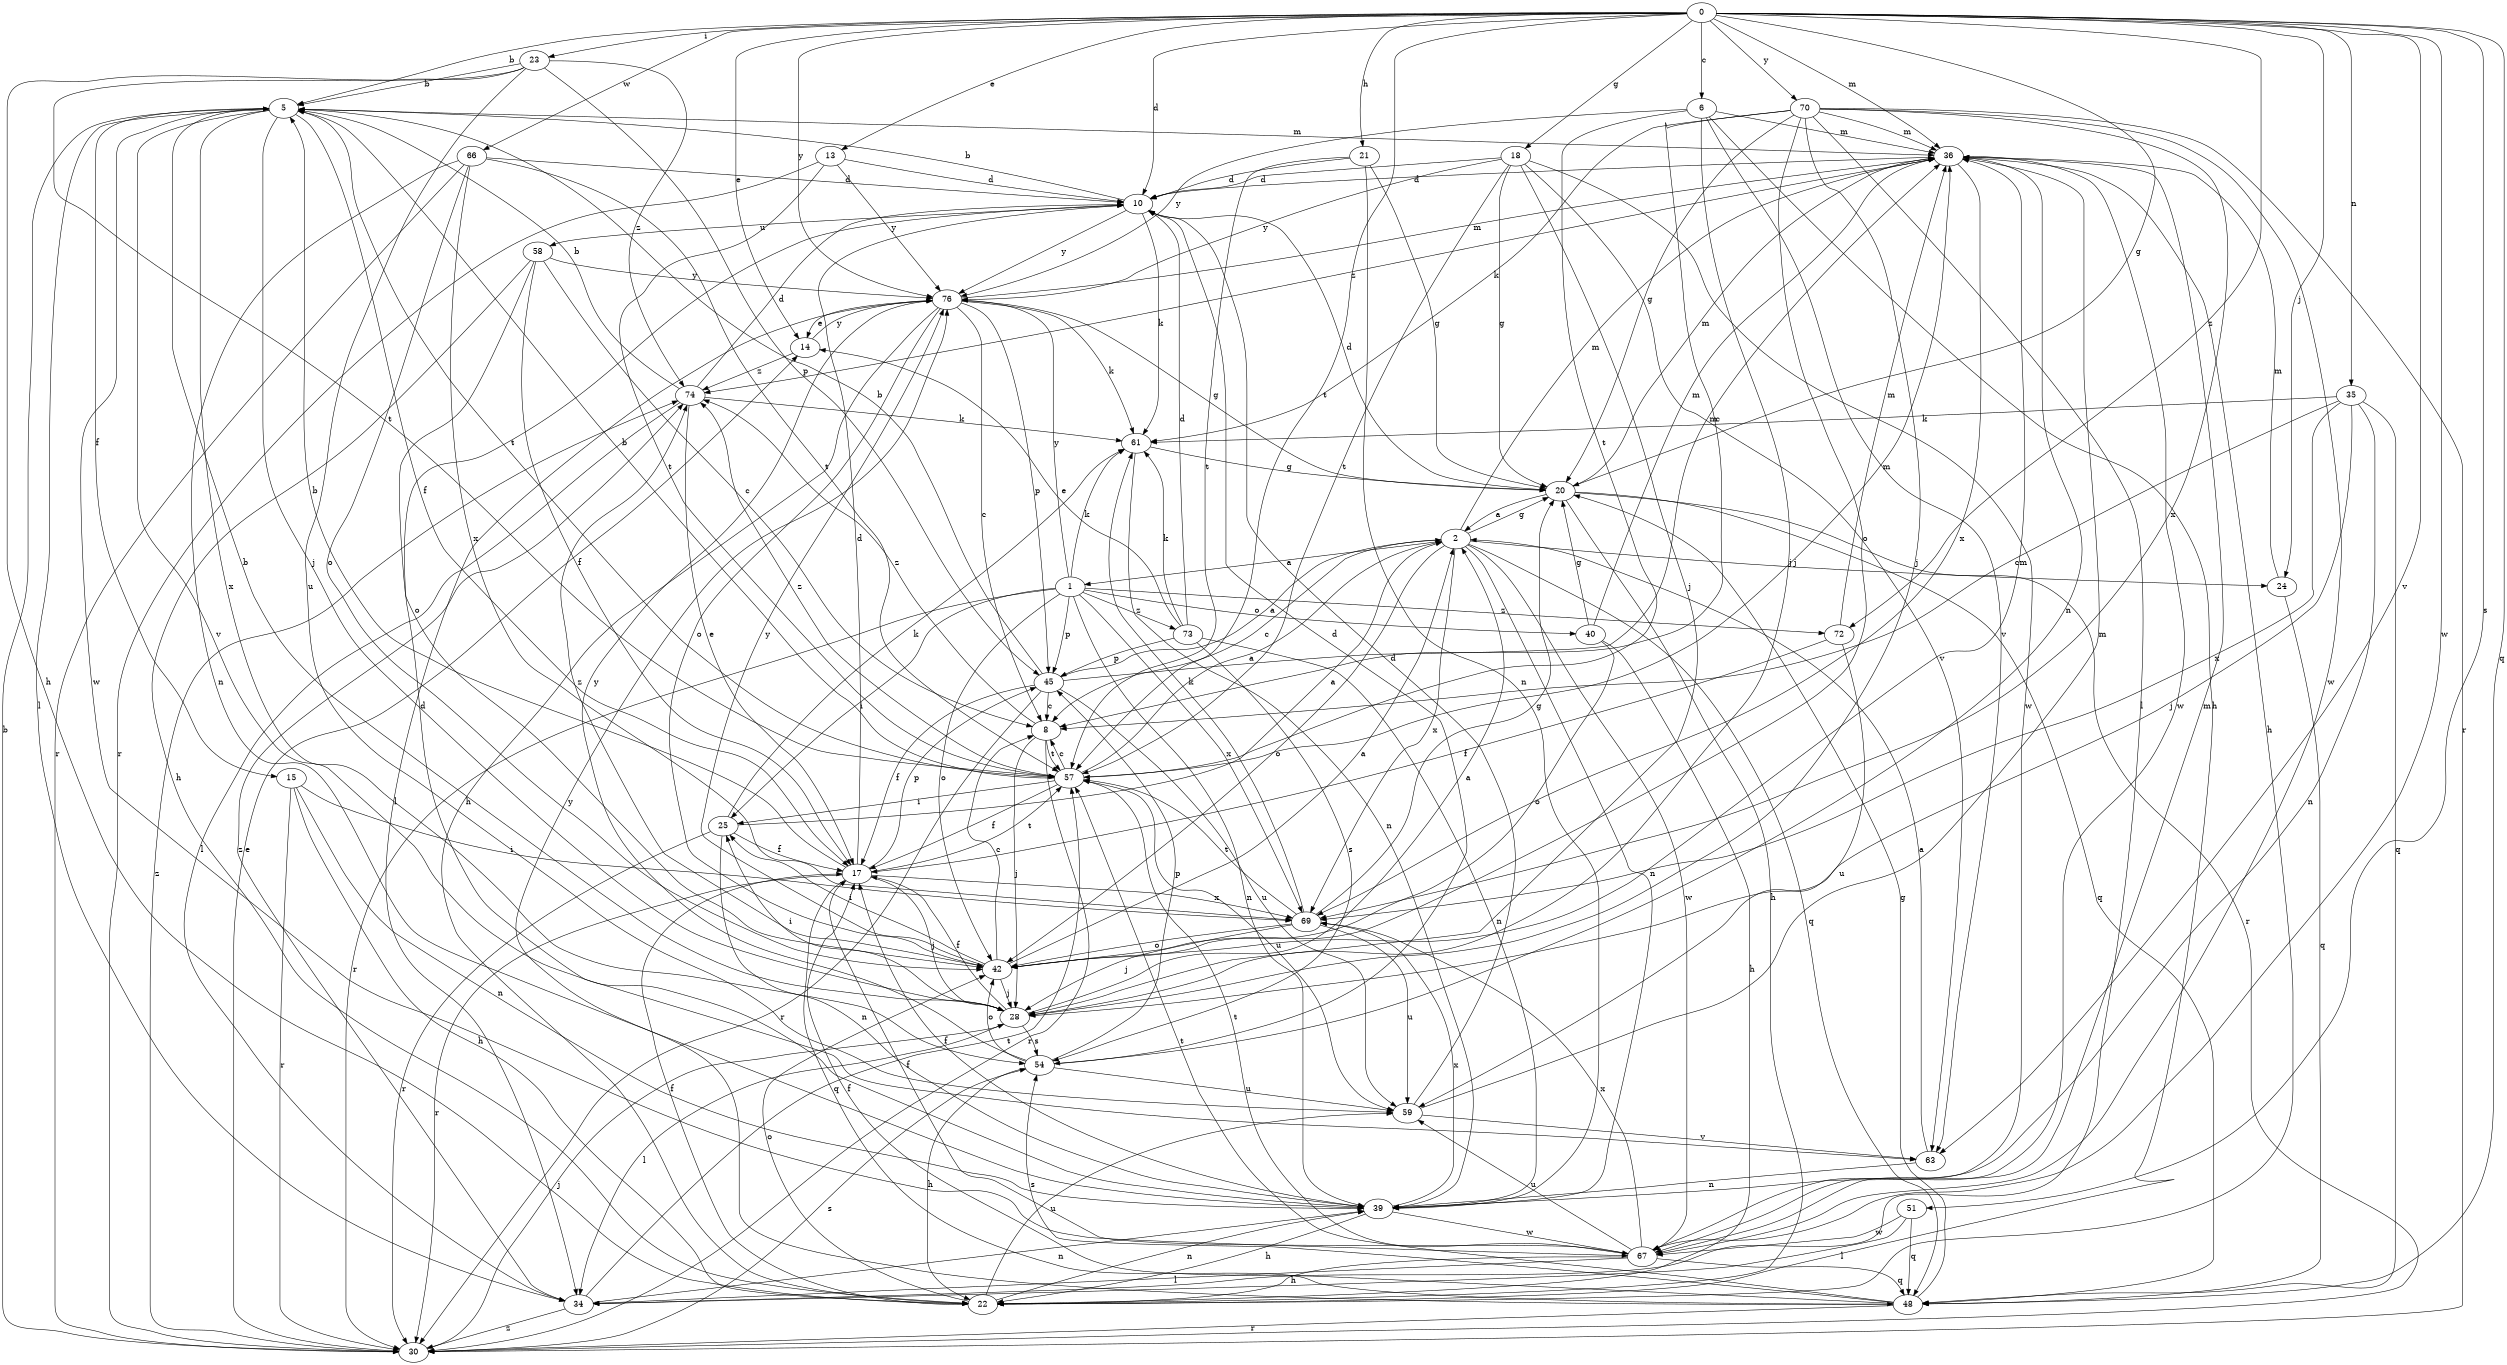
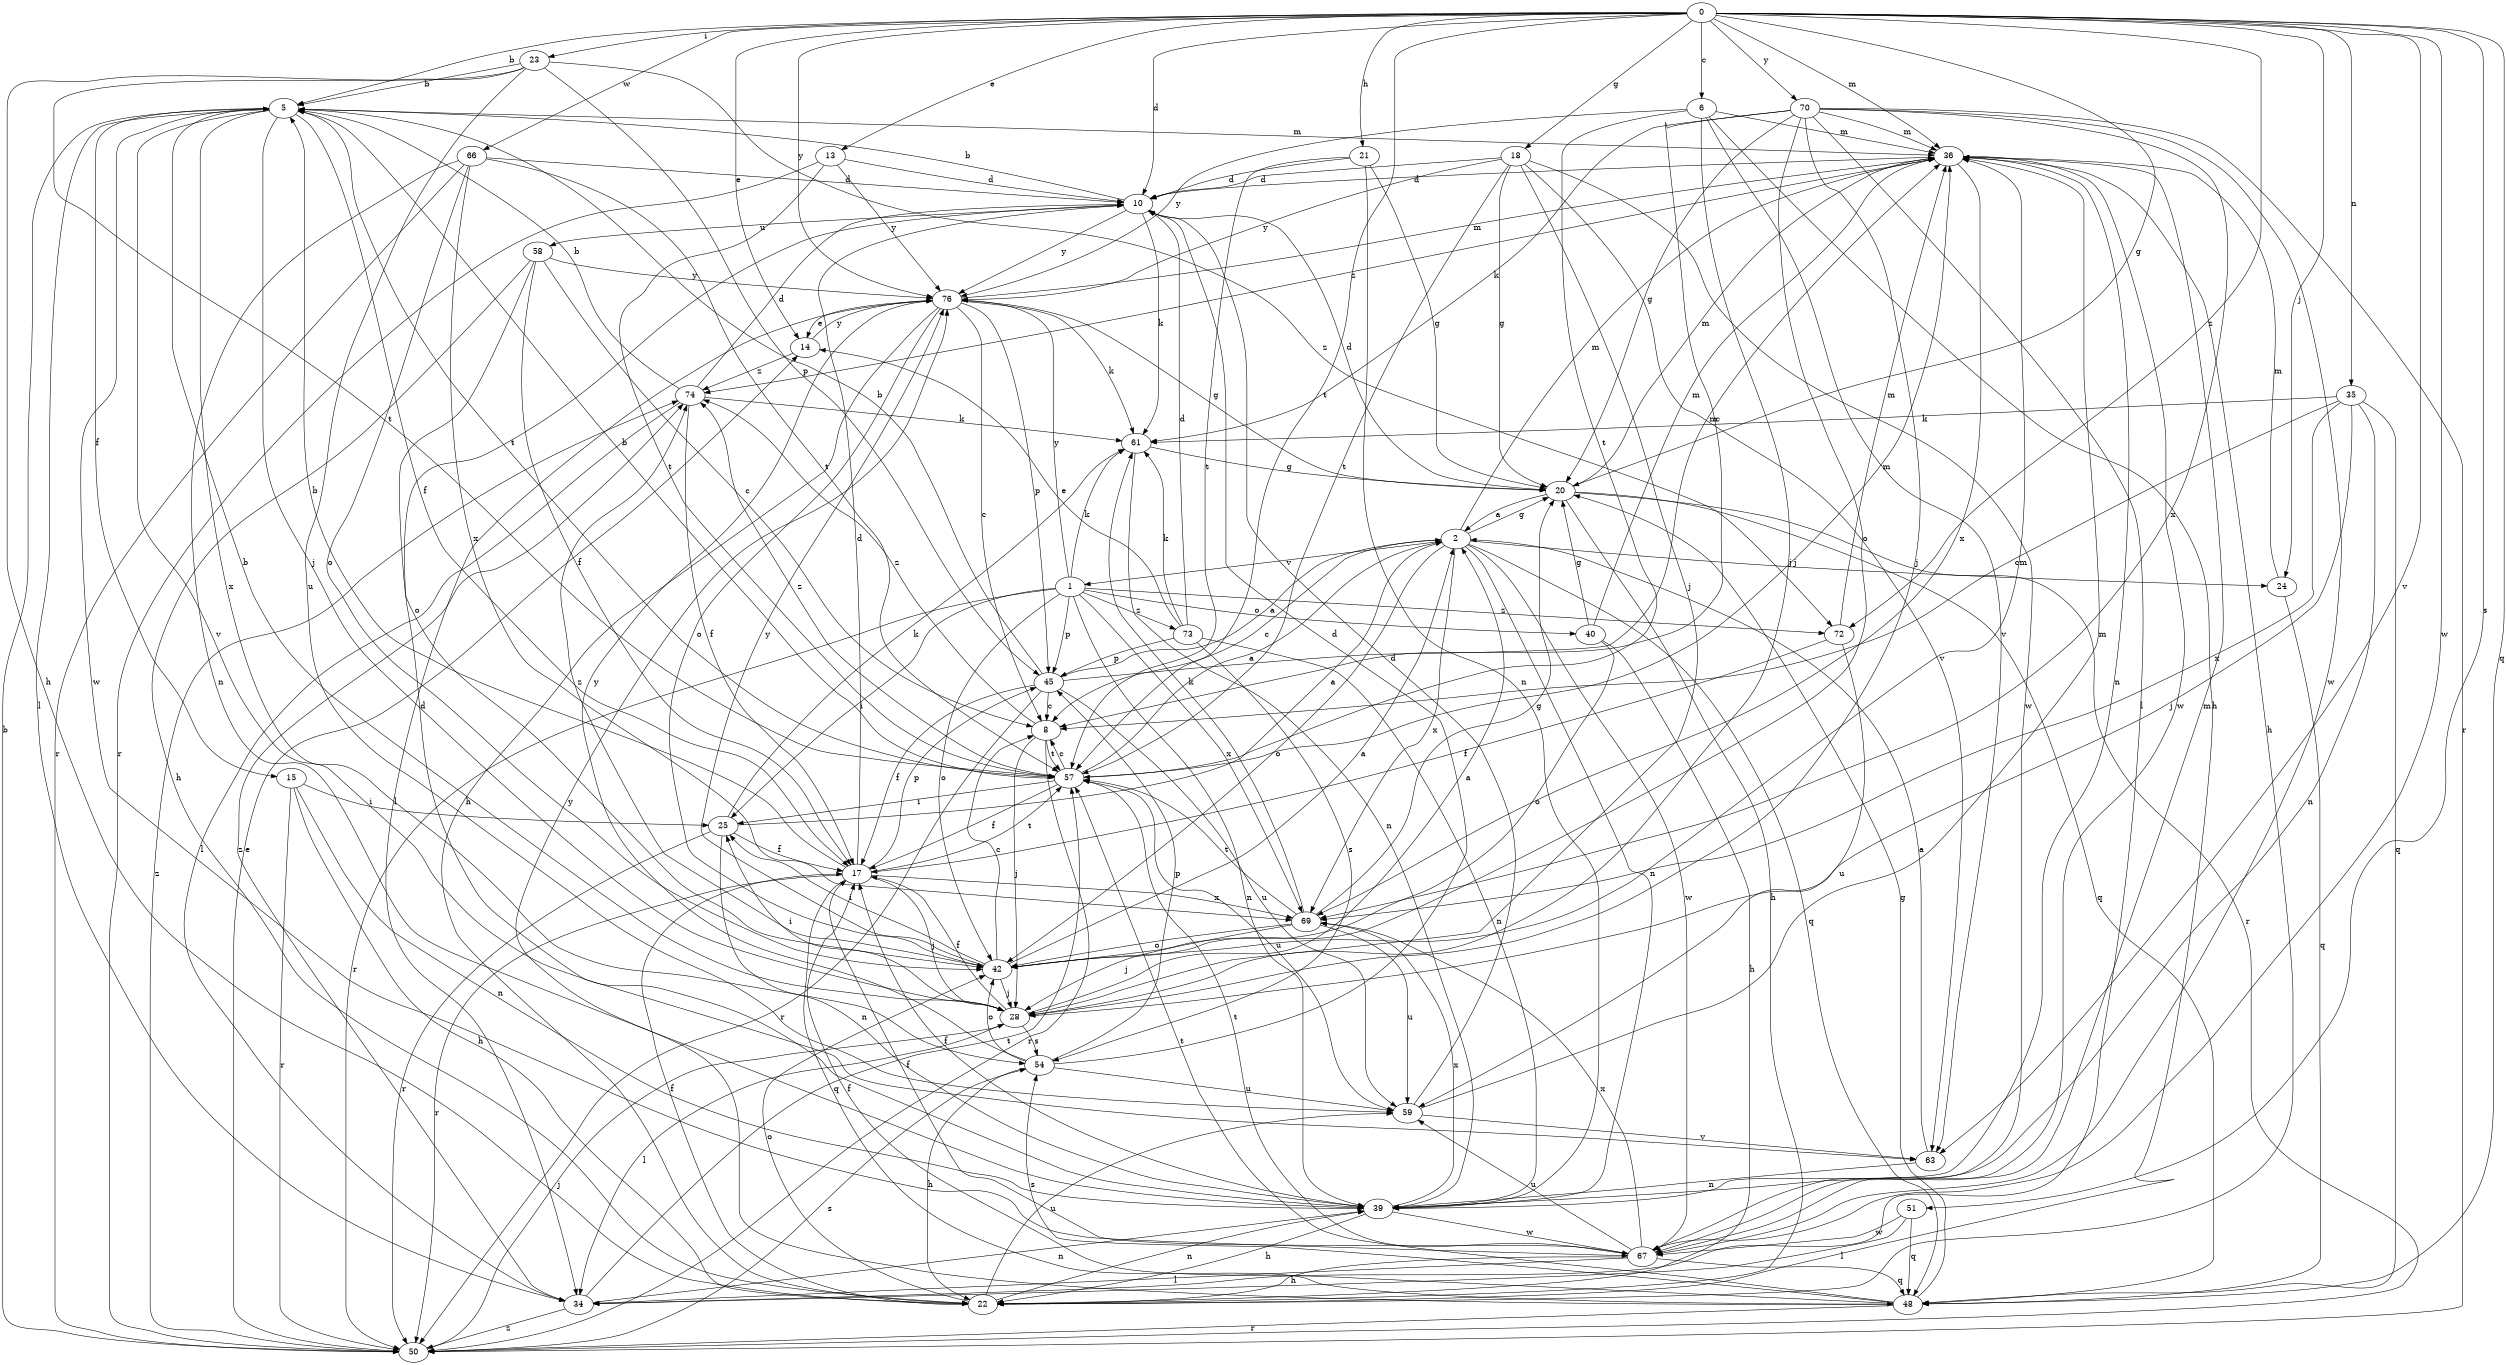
edge "23" -> "74": now "23" -> "72"
edge "2" -> "1": label "a" -> "v"
edge "74" -> "17": label "e" -> "f"
edge "36" -> "54": now "36" -> "39"
edge "15" -> "69": now "15" -> "25"
node "30": label "30" -> "50"
